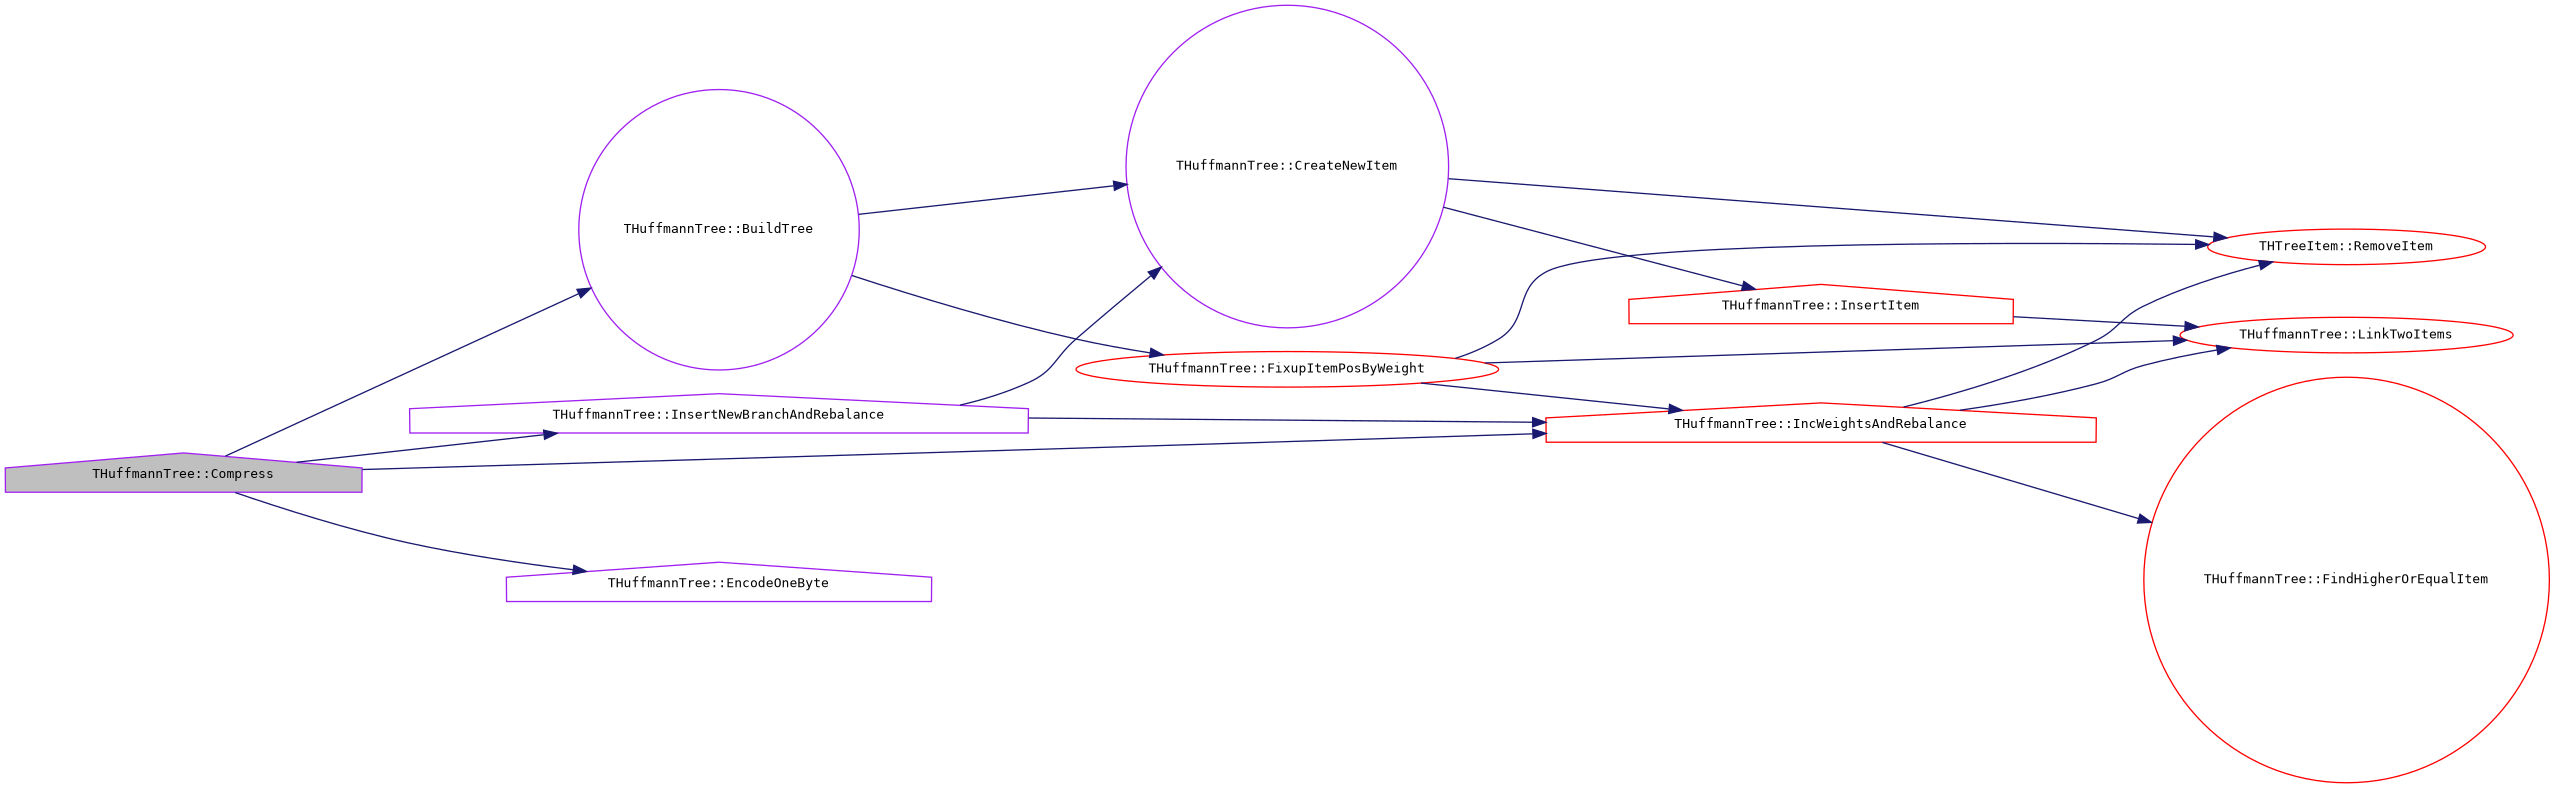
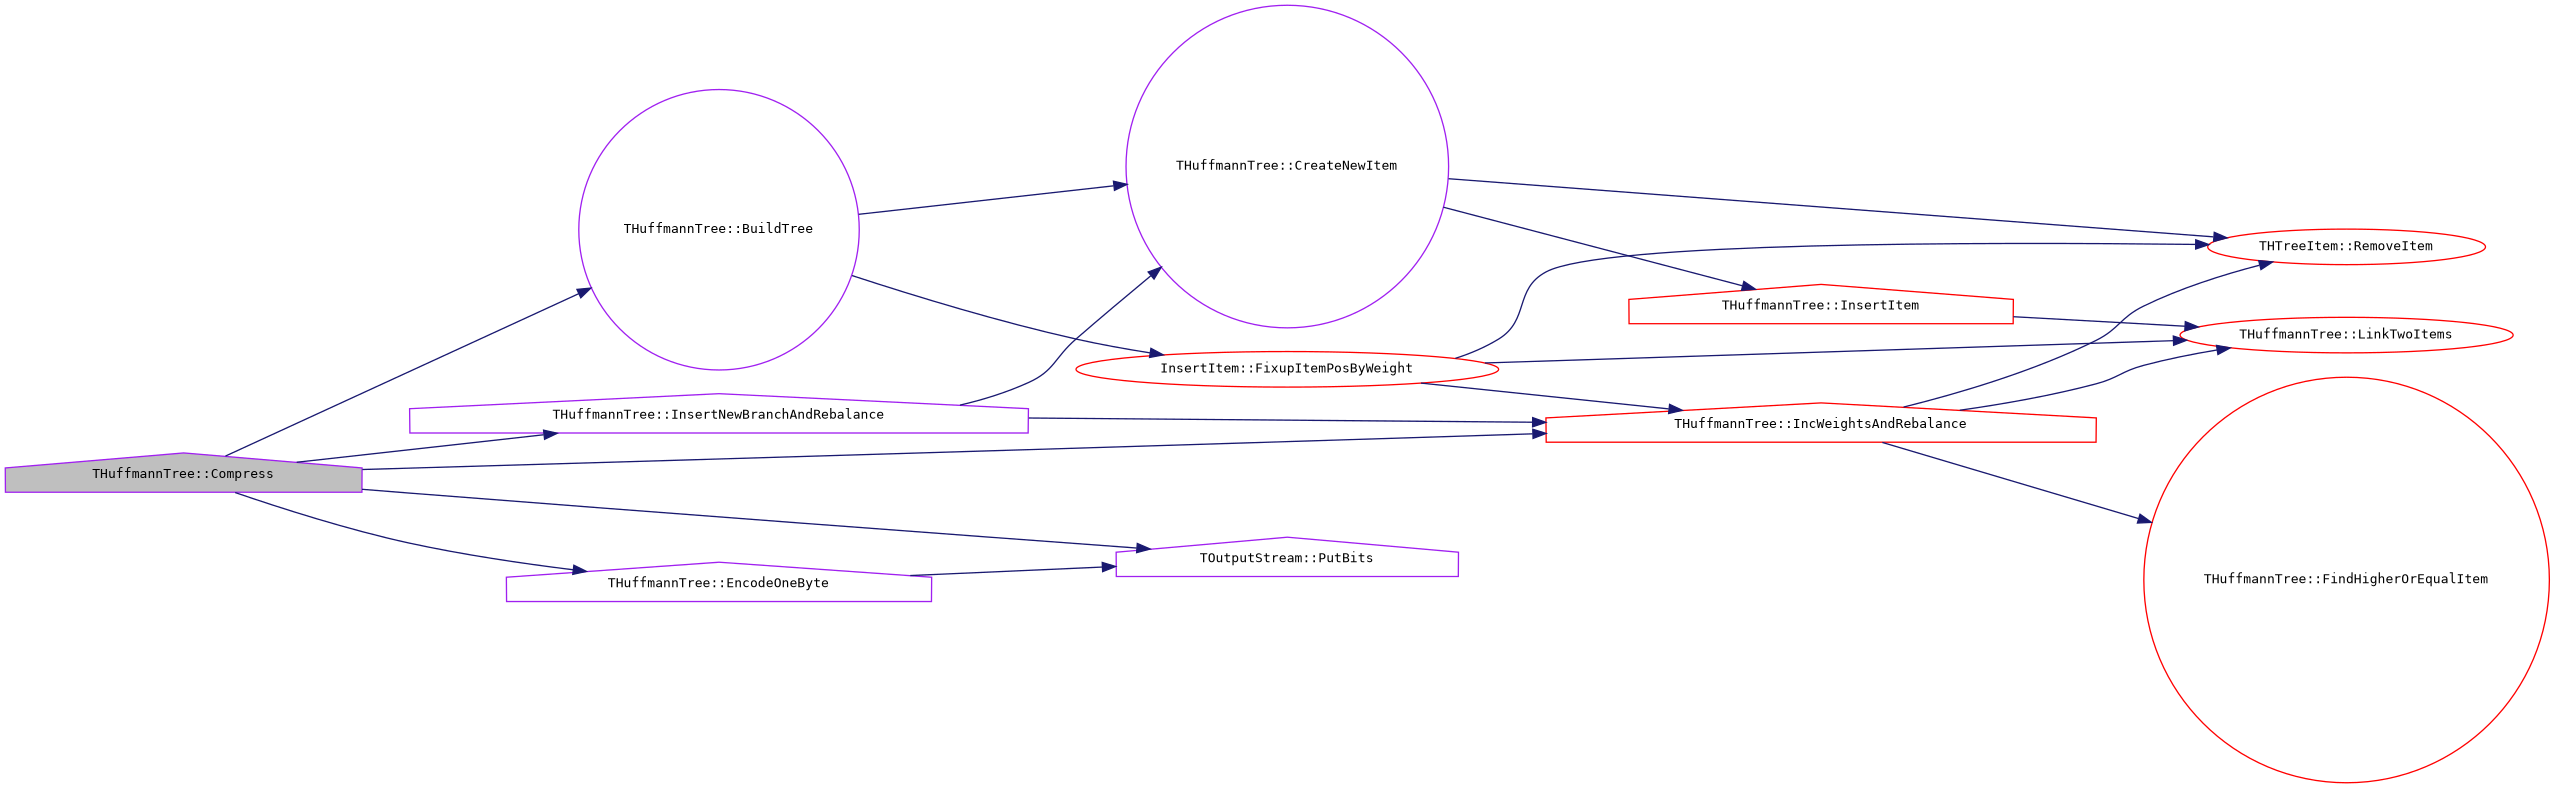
node "THuffmannTree::FixupItemPosByWeight": label "THuffmannTree::FixupItemPosByWeight" -> "InsertItem::FixupItemPosByWeight"
node "TOutputStream::PutBits": added
